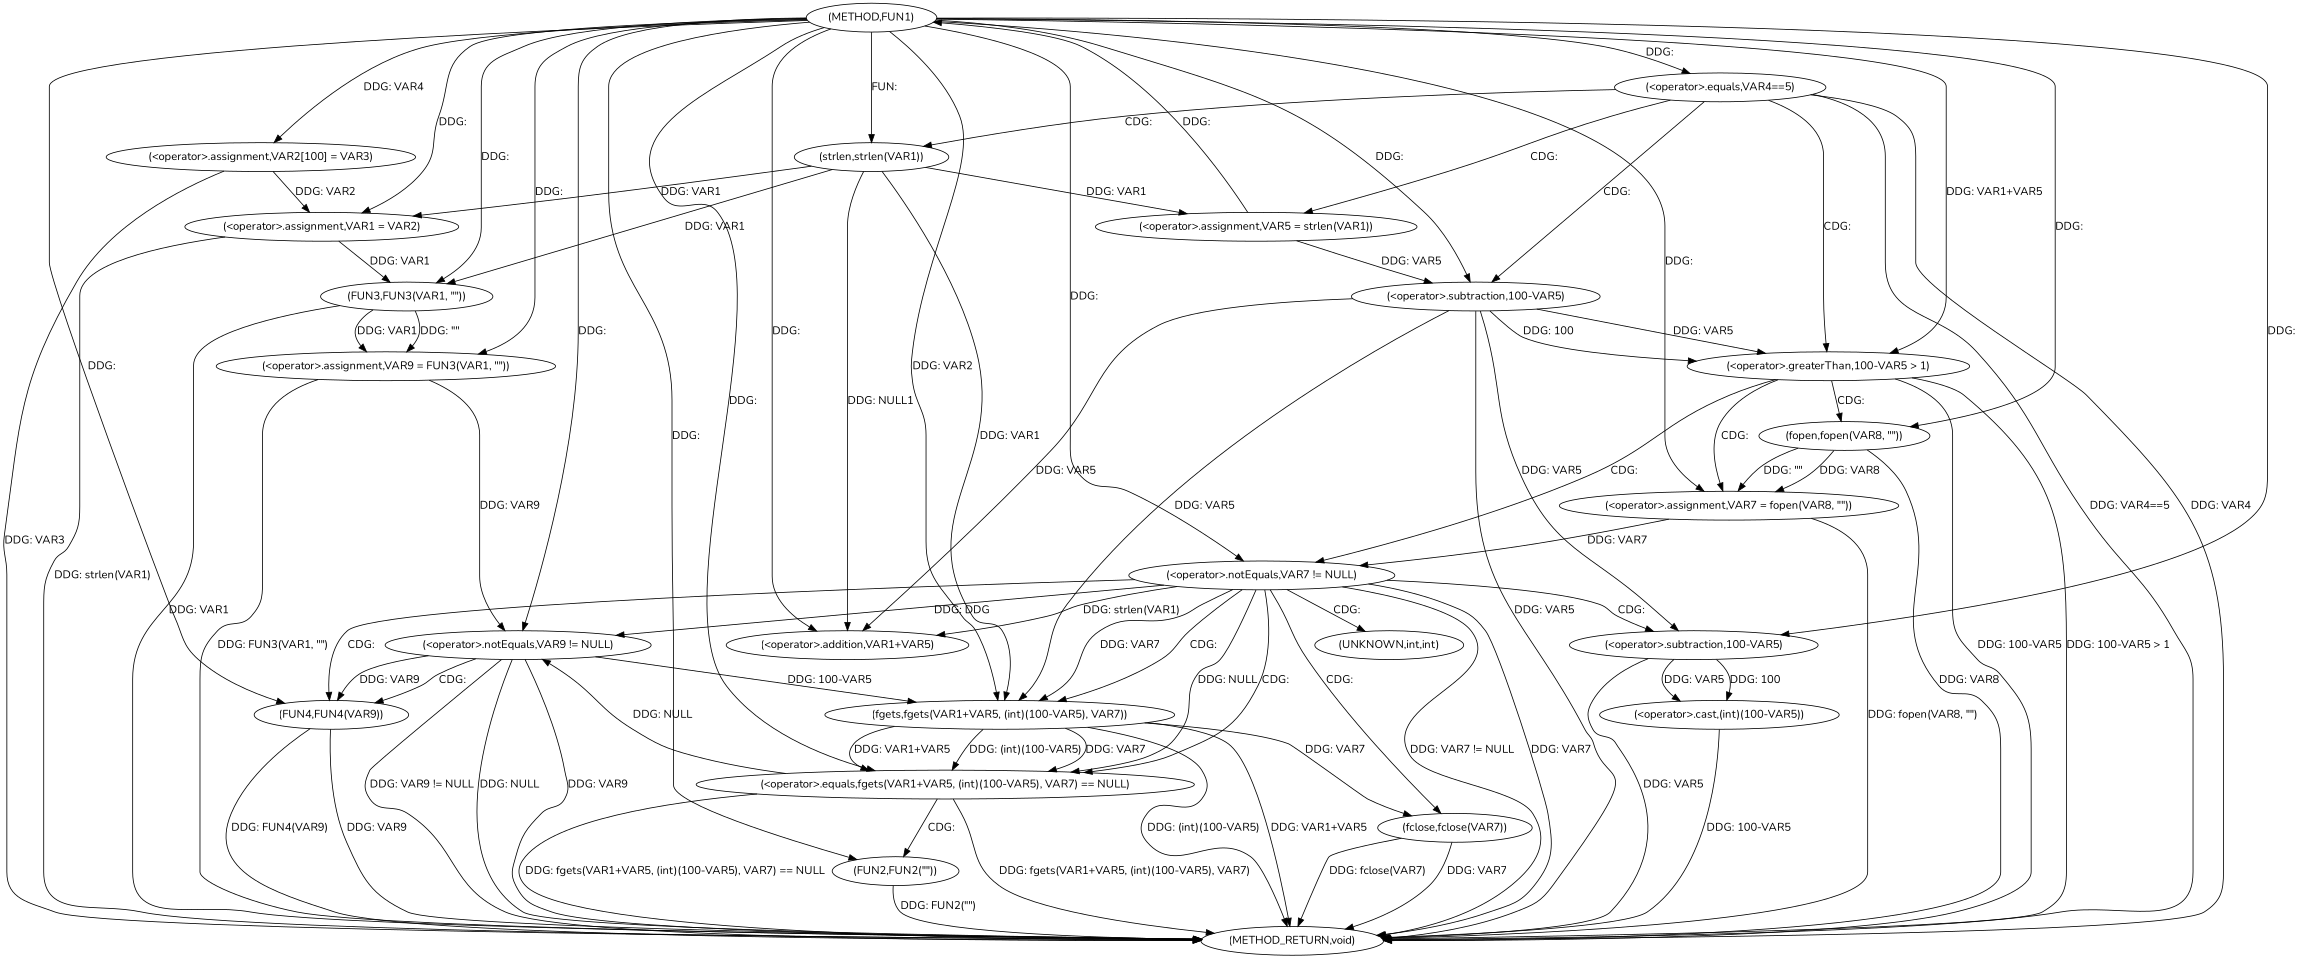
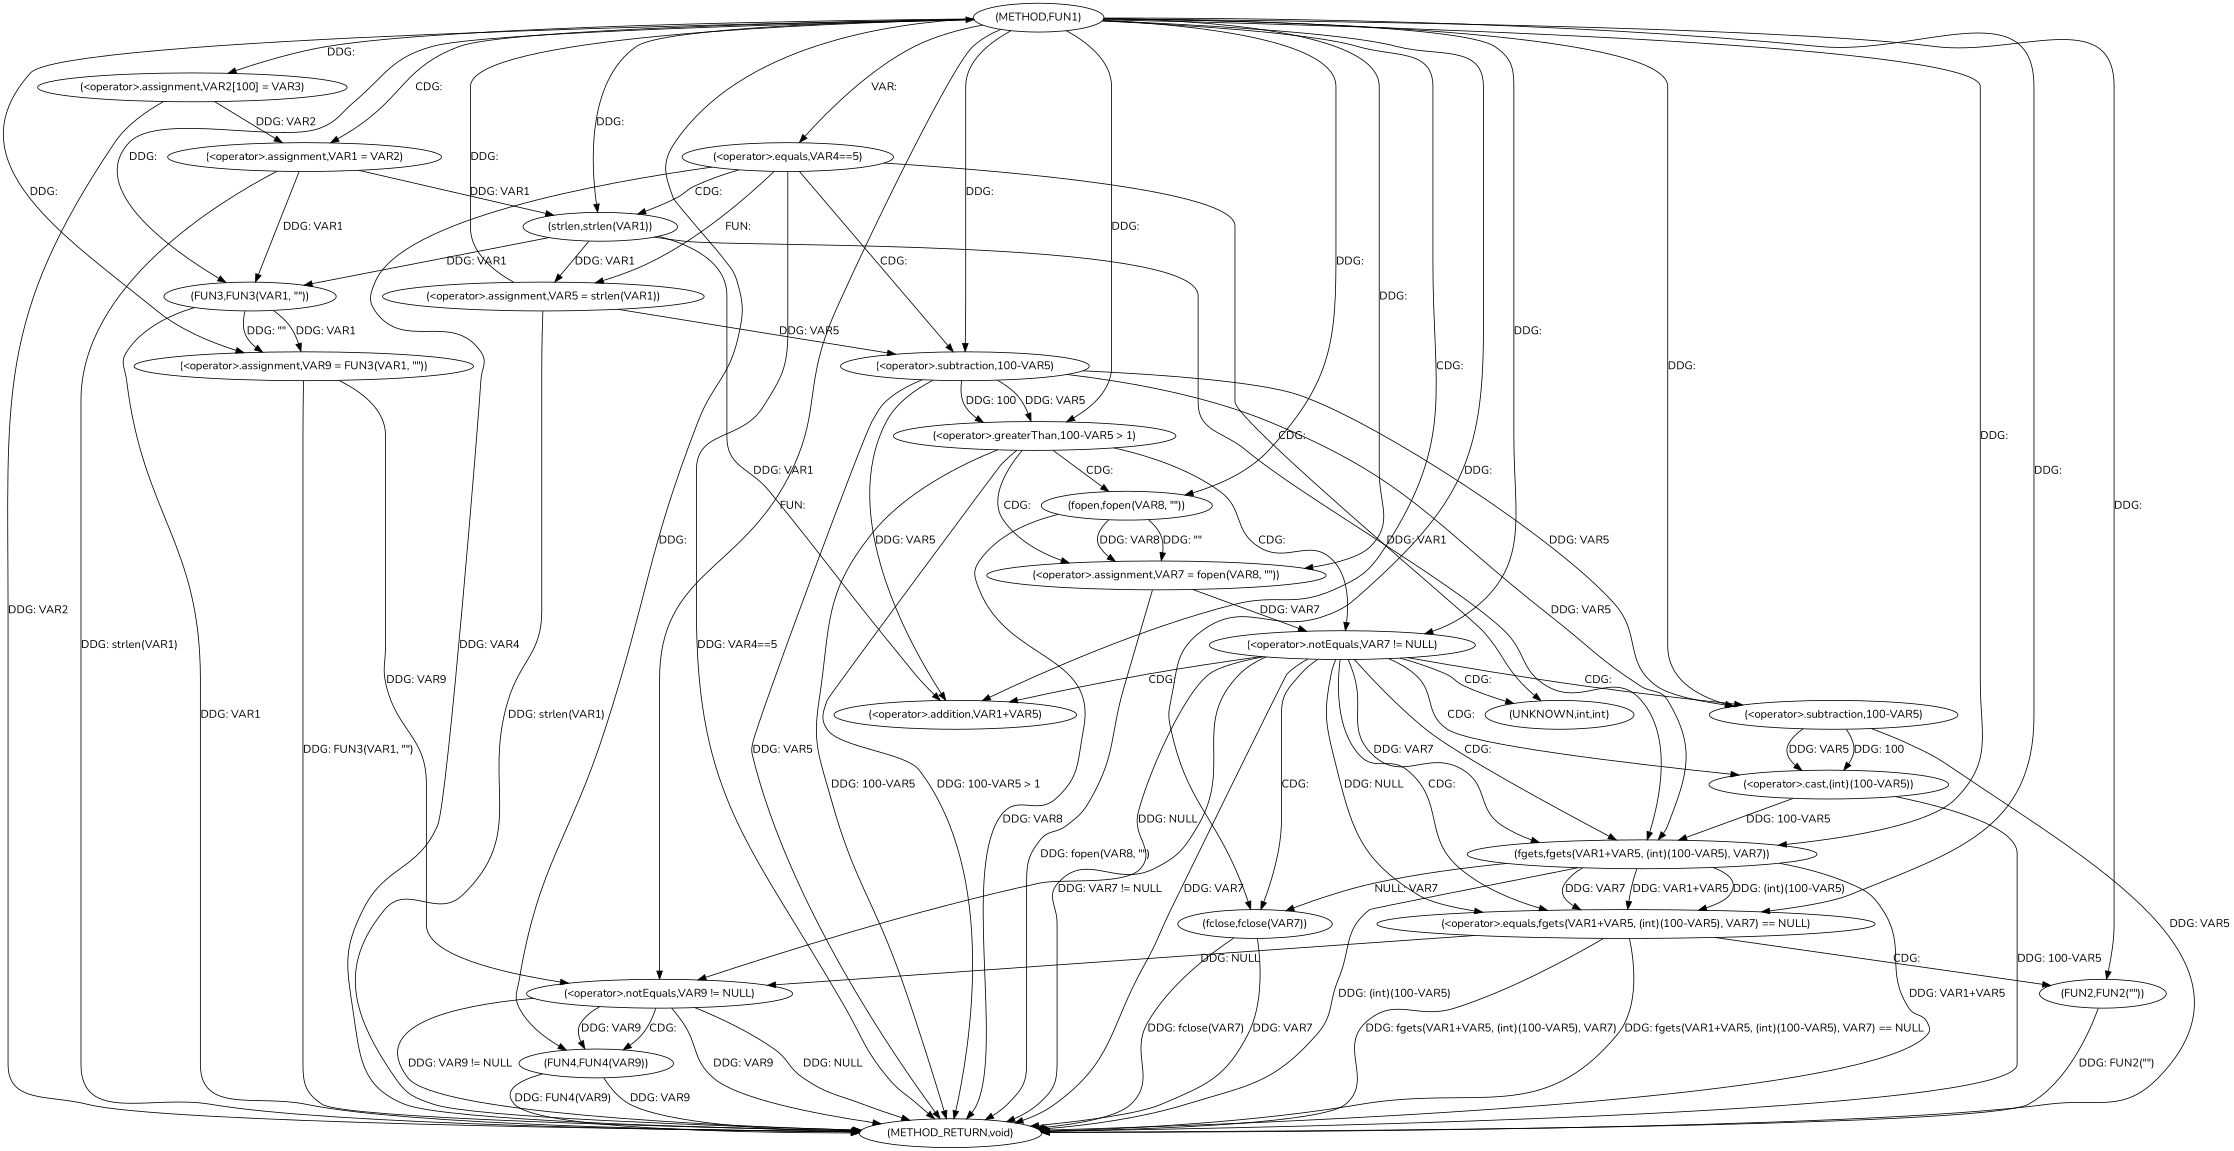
edge "(METHOD,FUN1)" -> "(<operator>.equals,VAR4==5)": label "DDG: " -> "VAR: "
edge "(METHOD,FUN1)" -> "(<operator>.assignment,VAR2[100] = VAR3)": label "DDG: VAR4" -> "DDG: "
edge "(METHOD,FUN1)" -> "(strlen,strlen(VAR1))": label "FUN: " -> "DDG: "
edge "(METHOD,FUN1)" -> "(<operator>.assignment,VAR1 = VAR2)": label "DDG: " -> "CDG: "
edge "(<operator>.equals,VAR4==5)" -> "(<operator>.assignment,VAR5 = strlen(VAR1))": label "CDG: " -> "FUN: "
edge "(strlen,strlen(VAR1))" -> "(<operator>.assignment,VAR1 = VAR2)": reversed
edge "(METHOD,FUN1)" -> "(<operator>.greaterThan,100-VAR5 > 1)": label "DDG: VAR1+VAR5" -> "DDG: "
edge "(<operator>.equals,VAR4==5)" -> "(<operator>.greaterThan,100-VAR5 > 1)": now "(<operator>.equals,VAR4==5)" -> "(UNKNOWN,int,int)"
edge "(METHOD,FUN1)" -> "(<operator>.notEquals,VAR9 != NULL)": label "DDG: " -> "FUN: "
edge "(METHOD,FUN1)" -> "(<operator>.addition,VAR1+VAR5)": label "DDG: " -> "CDG: "
edge "(METHOD,FUN1)" -> "(fgets,fgets(VAR1+VAR5, (int)(100-VAR5), VAR7))": label "DDG: VAR2" -> "DDG: "
edge "(METHOD,FUN1)" -> "(fclose,fclose(VAR7))": added, label "DDG:"
edge "(strlen,strlen(VAR1))" -> "(<operator>.addition,VAR1+VAR5)": label "DDG: NULL1" -> "DDG: VAR1"
edge "(<operator>.assignment,VAR2[100] = VAR3)" -> "(METHOD_RETURN,void)": label "DDG: VAR3" -> "DDG: VAR2"
edge "(<operator>.notEquals,VAR7 != NULL)" -> "(FUN4,FUN4(VAR9))": now "(<operator>.notEquals,VAR7 != NULL)" -> "(<operator>.cast,(int)(100-VAR5))"
edge "(<operator>.notEquals,VAR7 != NULL)" -> "(<operator>.notEquals,VAR9 != NULL)": label "DDG: DDG" -> "DDG: NULL"
edge "(<operator>.notEquals,VAR7 != NULL)" -> "(<operator>.addition,VAR1+VAR5)": label "DDG: strlen(VAR1)" -> "CDG: "
edge "(<operator>.notEquals,VAR9 != NULL)" -> "(fgets,fgets(VAR1+VAR5, (int)(100-VAR5), VAR7))": now "(<operator>.cast,(int)(100-VAR5))" -> "(fgets,fgets(VAR1+VAR5, (int)(100-VAR5), VAR7))"
edge "(fgets,fgets(VAR1+VAR5, (int)(100-VAR5), VAR7))" -> "(fclose,fclose(VAR7))": label "DDG: VAR7" -> "NULL: VAR7"
edge "(<operator>.assignment,VAR5 = strlen(VAR1))" -> "(METHOD_RETURN,void)": added, label "DDG: strlen(VAR1)"
